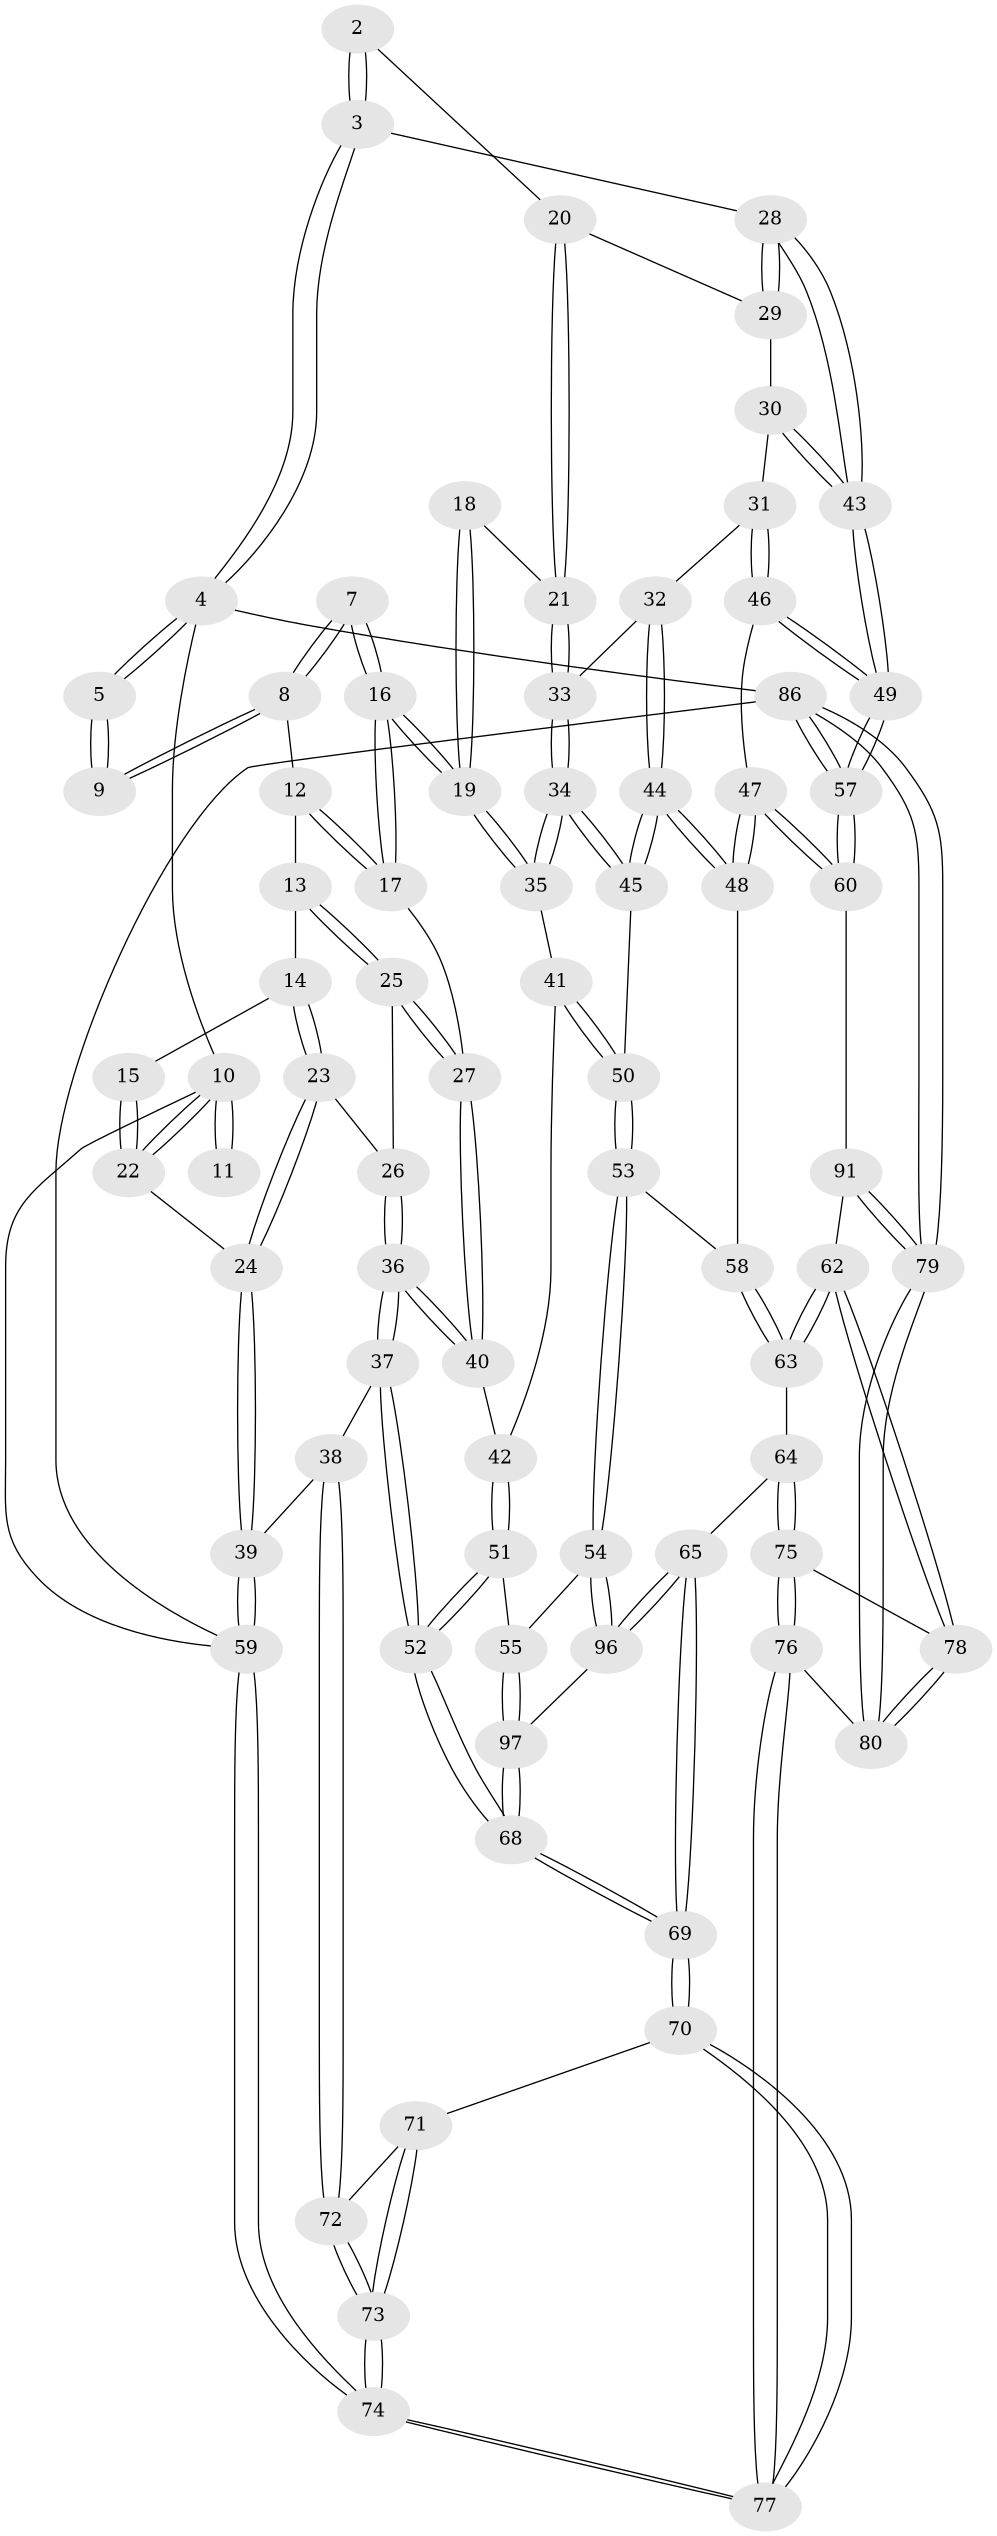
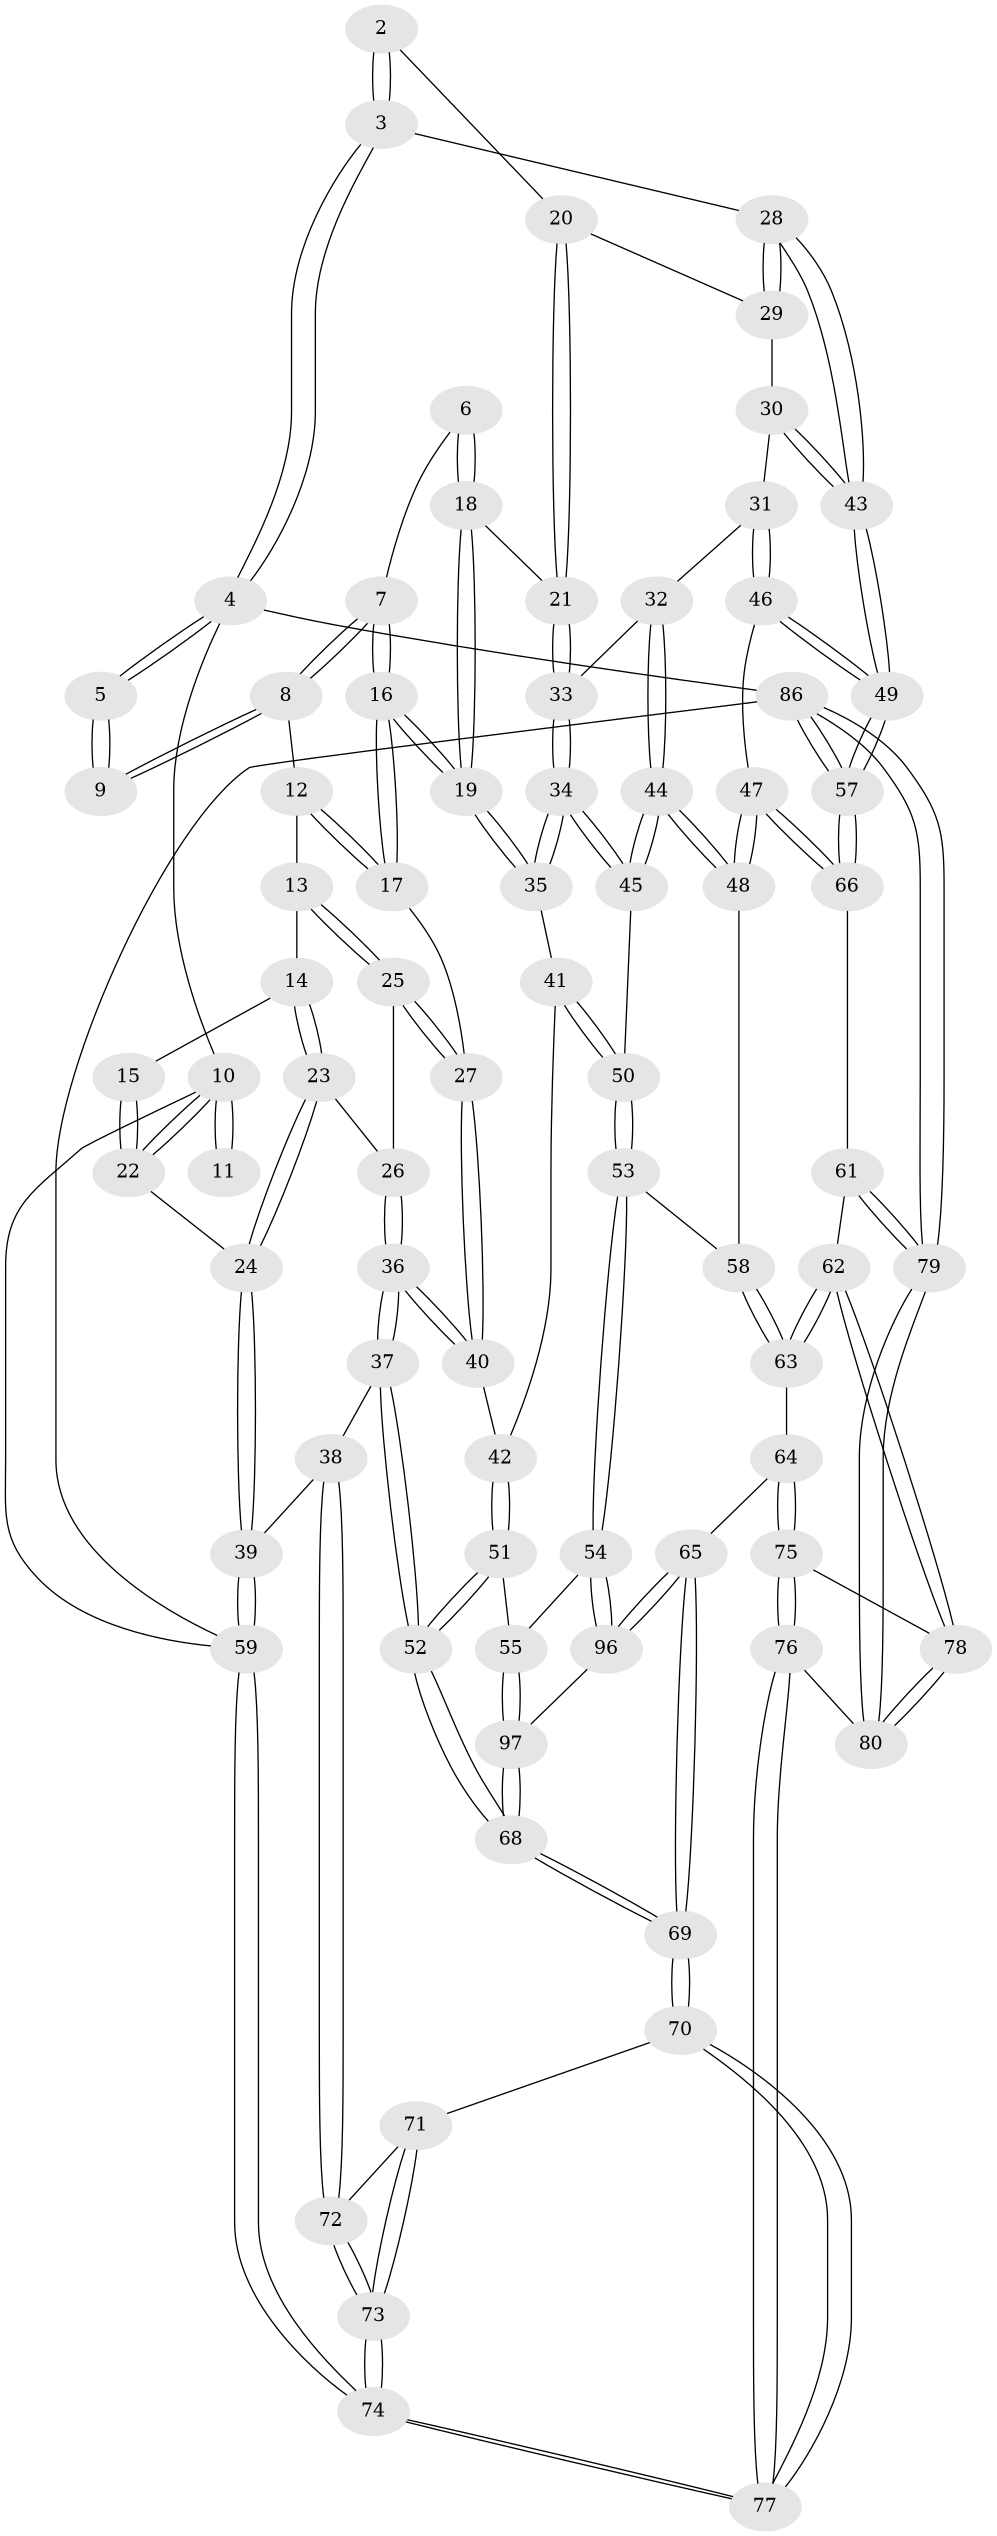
node "6": added
node "60": label "60" -> "66"
node "91": label "91" -> "61"
